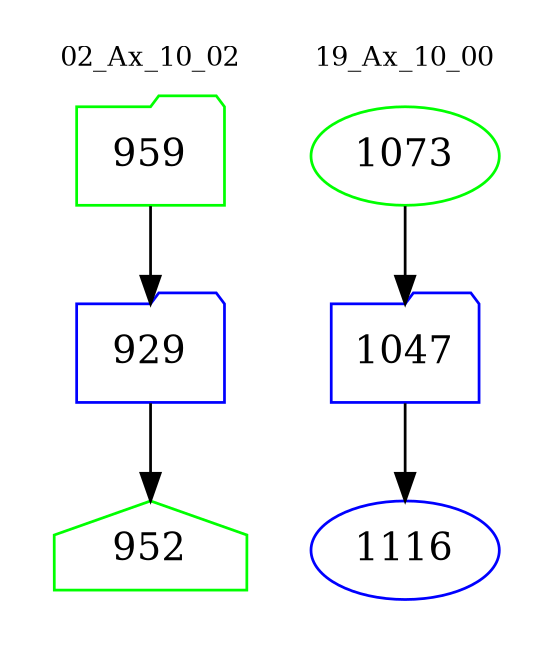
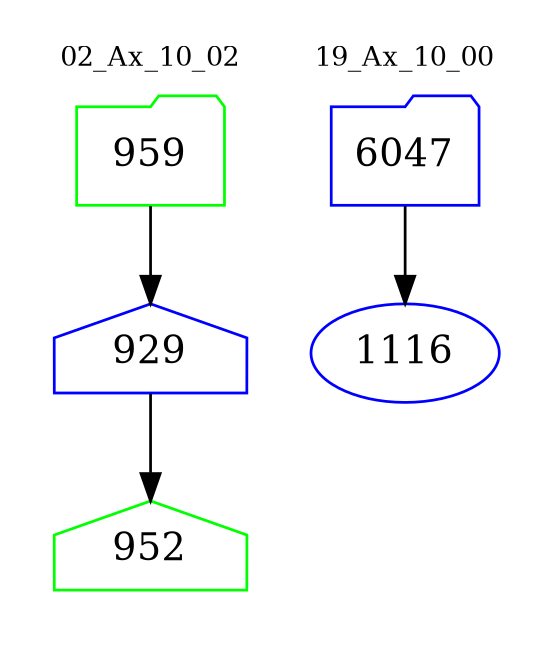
node "1073": removed
node "929": shape folder -> house
node "1047": label "1047" -> "6047"
